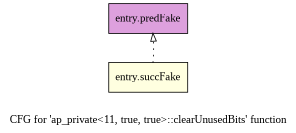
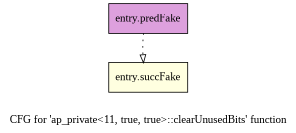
edge "entry.succFake" -> "entry.predFake": reversed
